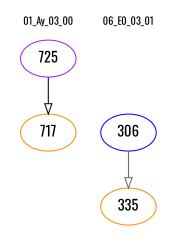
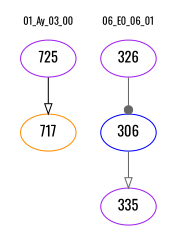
cluster "06_E0_03_01": label "06_E0_03_01" -> "06_E0_06_01"
node "326": added
node "335": color darkorange -> purple
